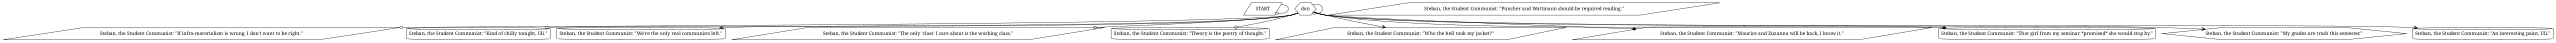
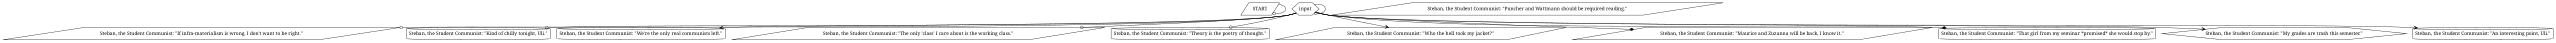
node "don": label "don" -> "input"
